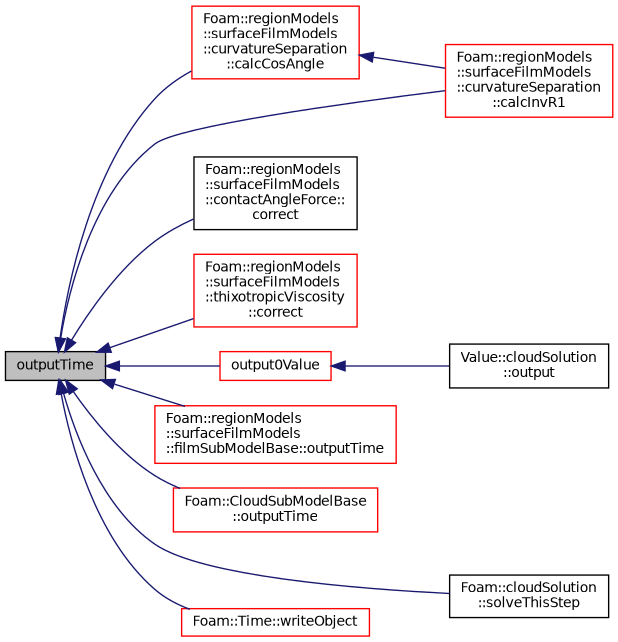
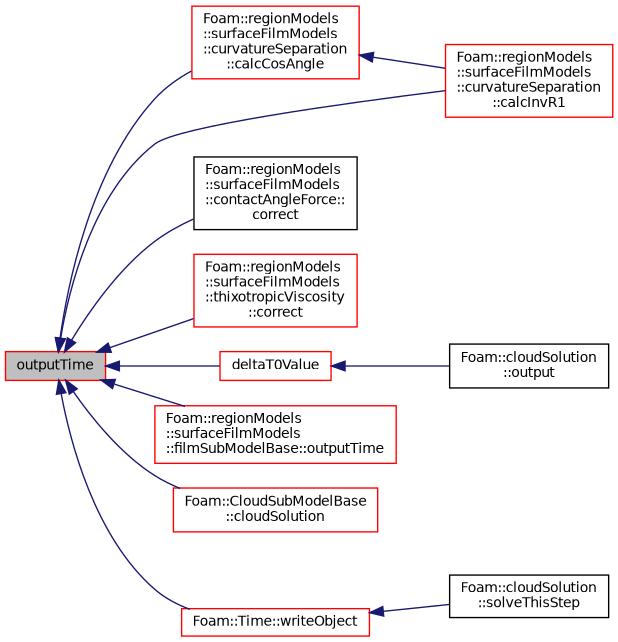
node "outputTime": color black -> red
node "output0Value": label "output0Value" -> "deltaT0Value"
node "Value::cloudSolution ::output": label "Value::cloudSolution ::output" -> "Foam::cloudSolution ::output"
node "Foam::CloudSubModelBase ::outputTime": label "Foam::CloudSubModelBase ::outputTime" -> "Foam::CloudSubModelBase ::cloudSolution"
edge "Foam::cloudSolution ::solveThisStep" -> "outputTime": now "Foam::cloudSolution ::solveThisStep" -> "Foam::Time::writeObject"
